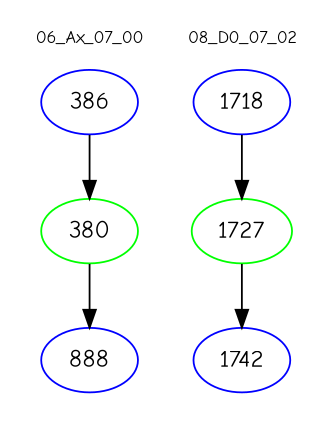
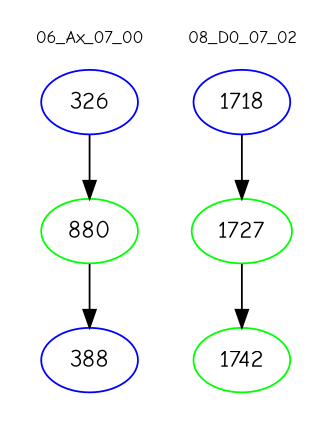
node "386": label "386" -> "326"
node "380": label "380" -> "880"
node "888": label "888" -> "388"
node "1742": color blue -> green
